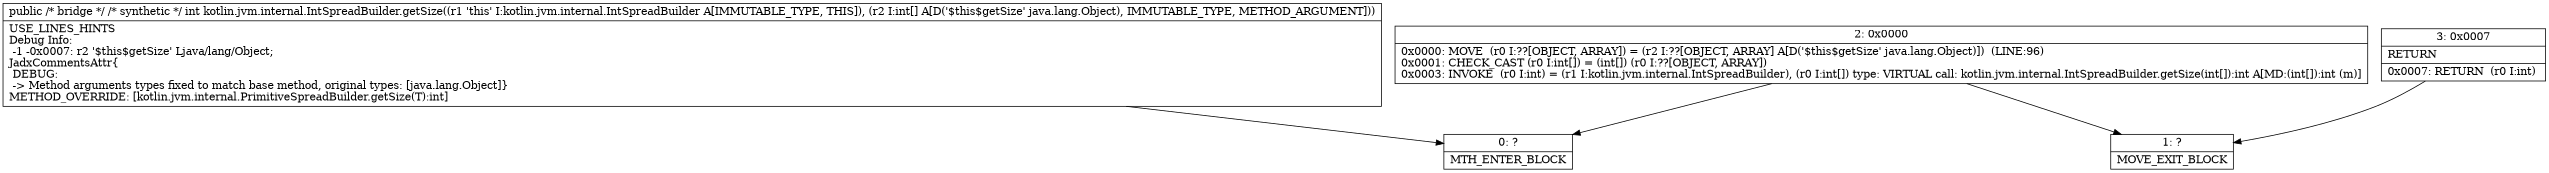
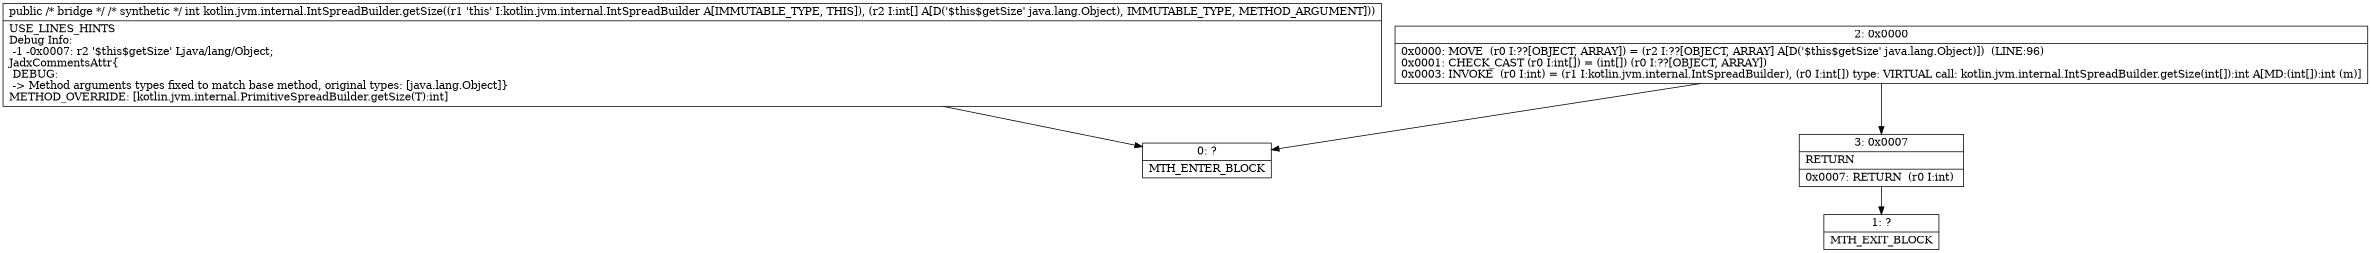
edge "2: 0x0000" -> "1: ?": now "2: 0x0000" -> "3: 0x0007"
node "1: ?": text "MOVE_EXIT_BLOCK" -> "MTH_EXIT_BLOCK"
